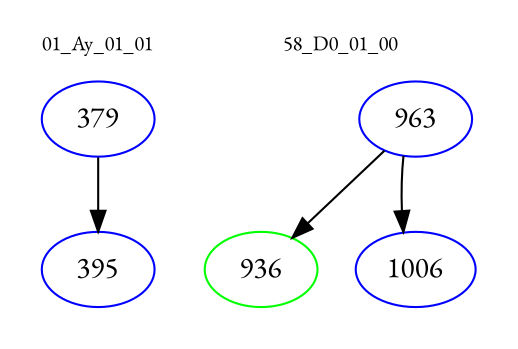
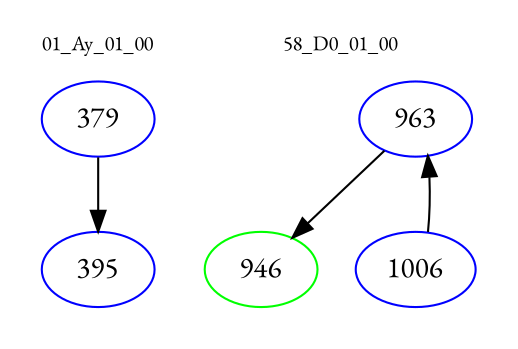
cluster "01_Ay_01_01": label "01_Ay_01_01" -> "01_Ay_01_00"
edge "963" -> "1006": reversed
node "936": label "936" -> "946"
